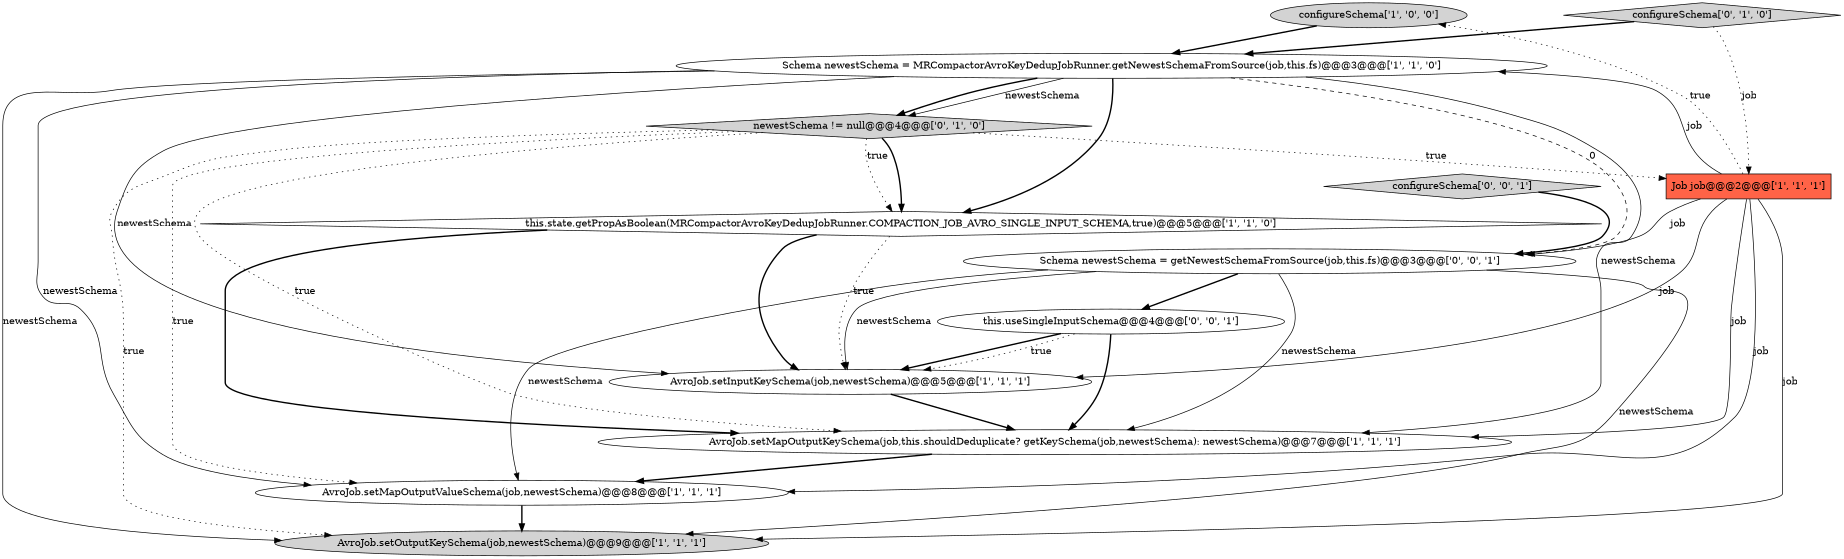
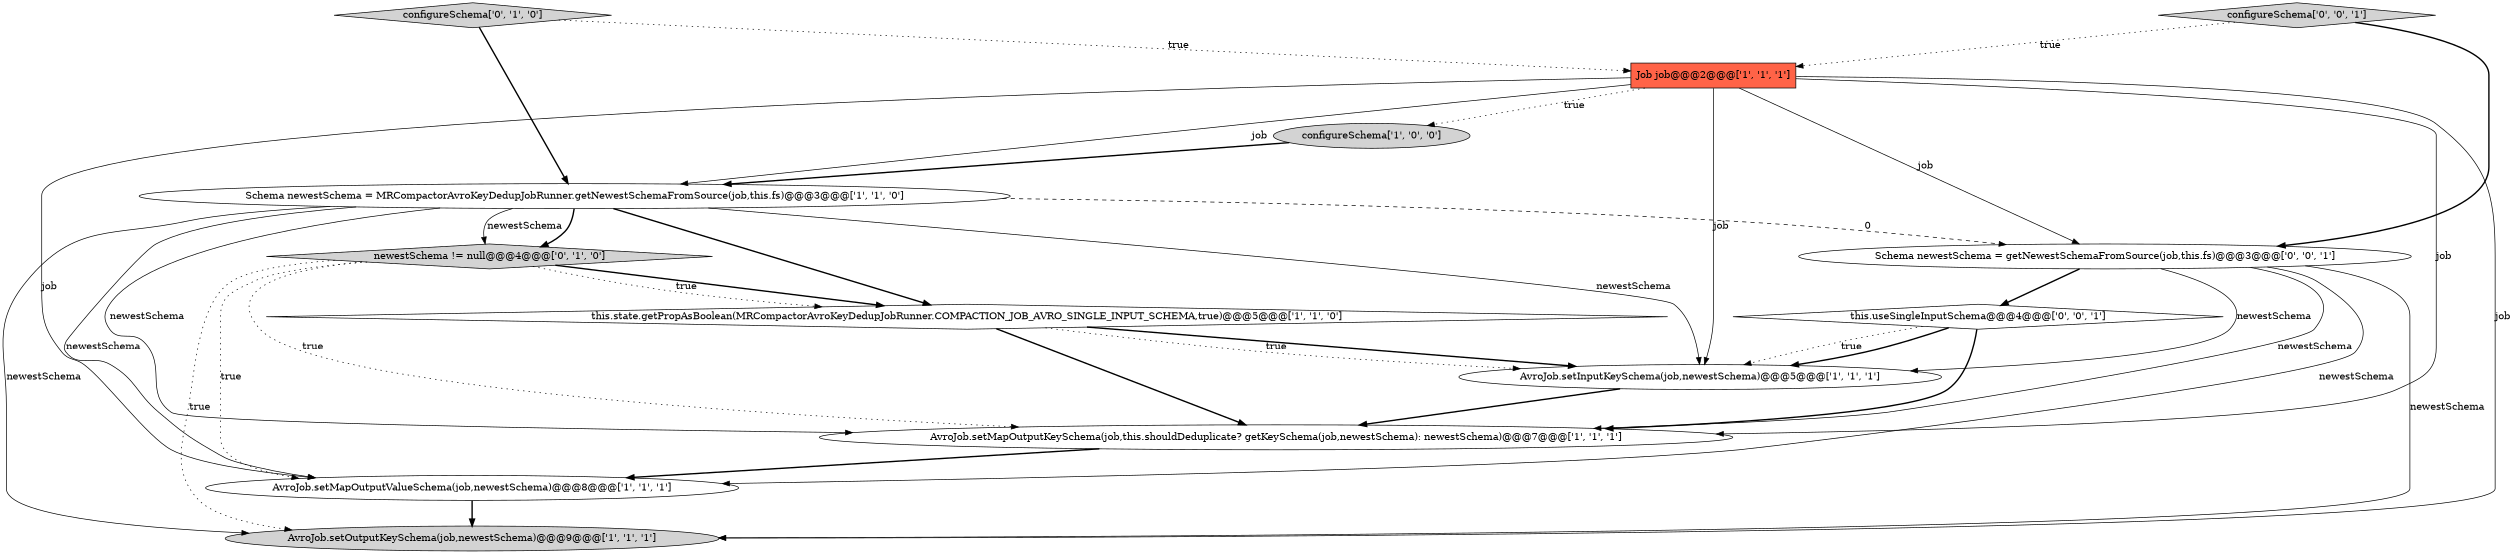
edge "configureSchema['0', '1', '0']" -> "Job job@@@2@@@['1', '1', '1']": label "job" -> "true"
edge "newestSchema != null@@@4@@@['0', '1', '0']" -> "Job job@@@2@@@['1', '1', '1']": now "configureSchema['0', '0', '1']" -> "Job job@@@2@@@['1', '1', '1']"
node "this.useSingleInputSchema@@@4@@@['0', '0', '1']": shape ellipse -> diamond
